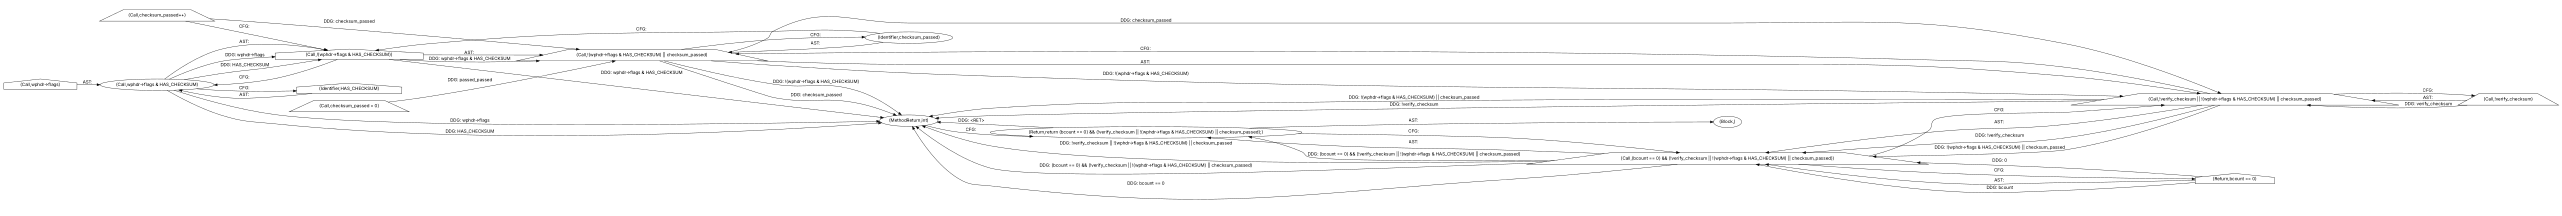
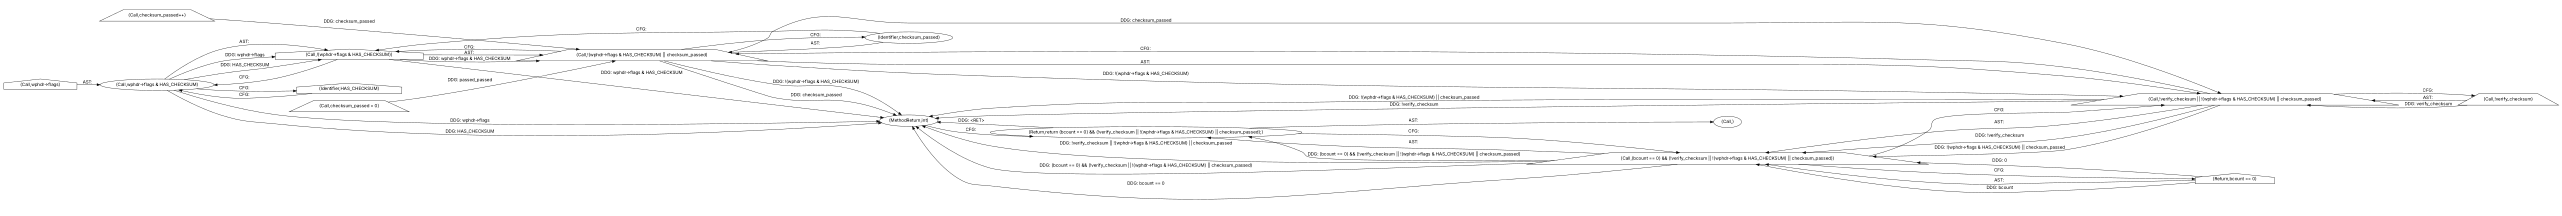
edge "(Call,checksum_passed++)" -> "(Call,!(wphdr->flags & HAS_CHECKSUM))": now "(Call,!(wphdr->flags & HAS_CHECKSUM) || checksum_passed)" -> "(Call,!(wphdr->flags & HAS_CHECKSUM))"
edge "(Identifier,HAS_CHECKSUM)" -> "(Call,wphdr->flags & HAS_CHECKSUM)": label "AST: " -> "CFG: "
node "(Block,)": label "(Block,)" -> "(Call,)"
